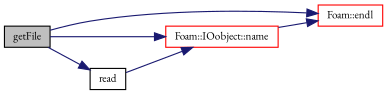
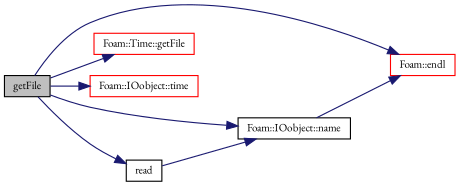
node "Foam::IOobject::name": color red -> black
node "Foam::Time::getFile": added
node "Foam::IOobject::time": added
